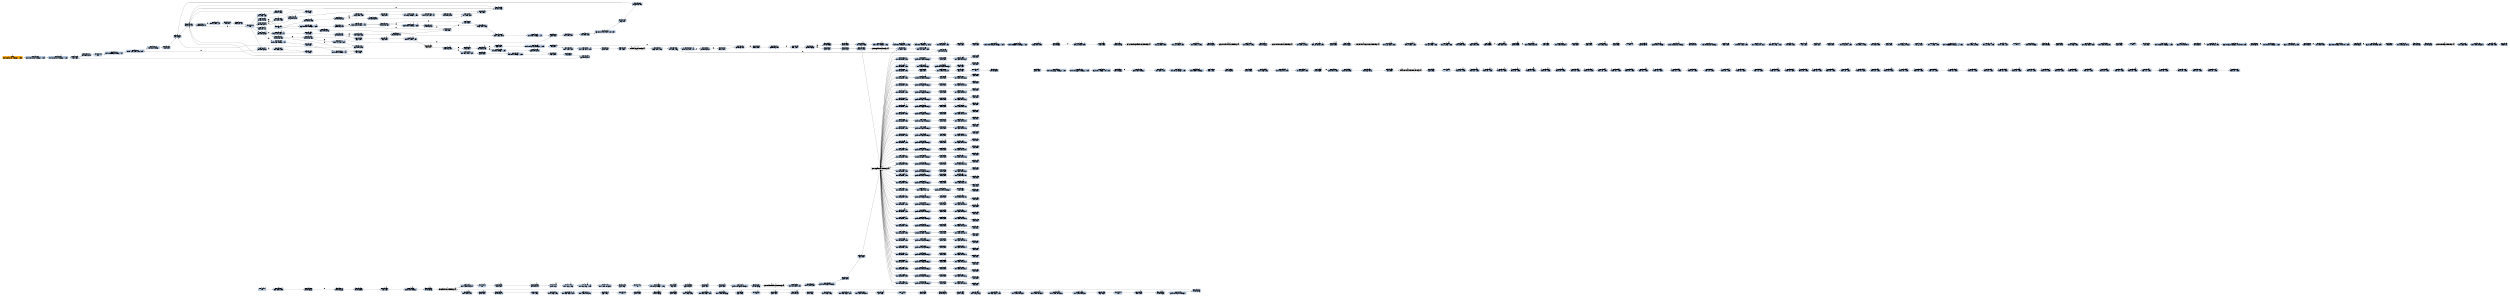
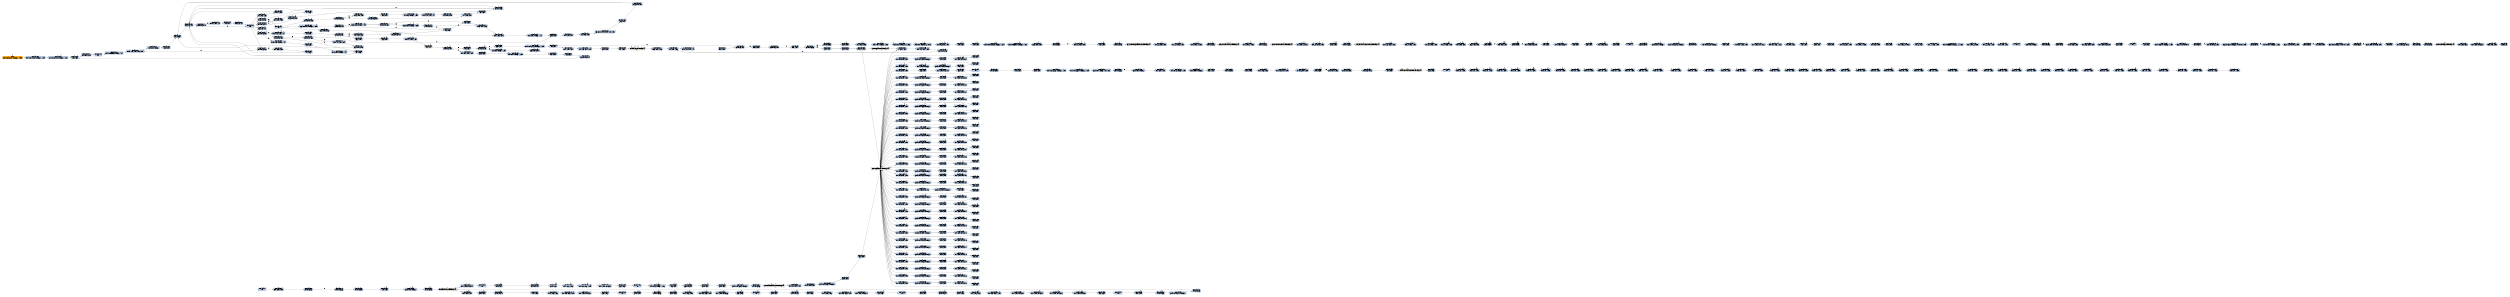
node "0x004370cf jne 0x004370ce": removed
node "0x00406b10 pushl %esi": added
